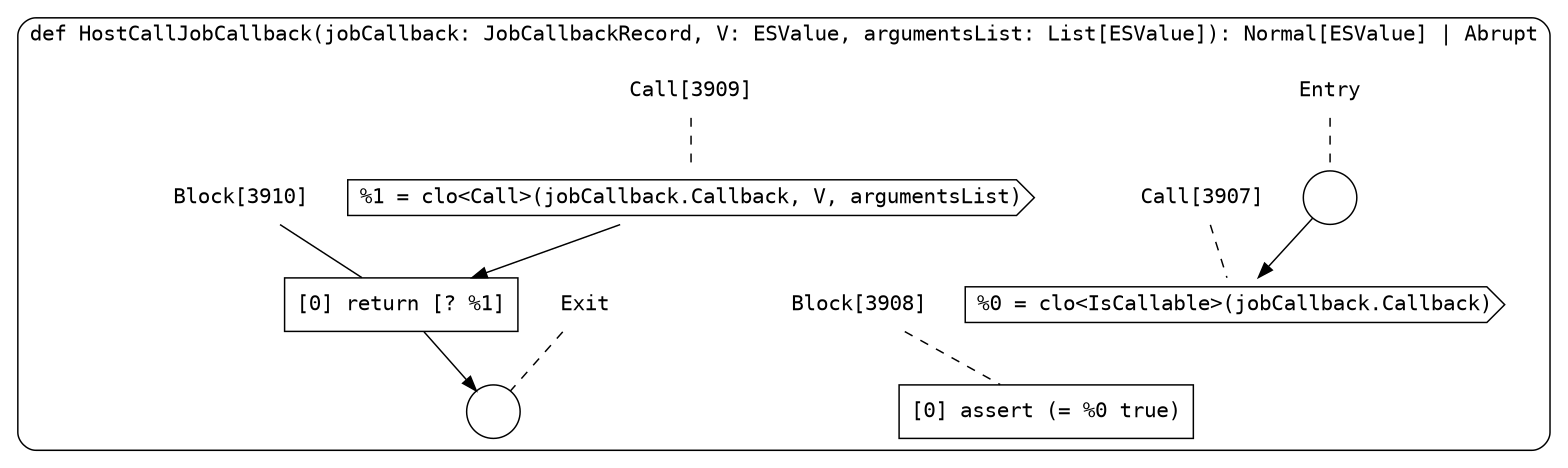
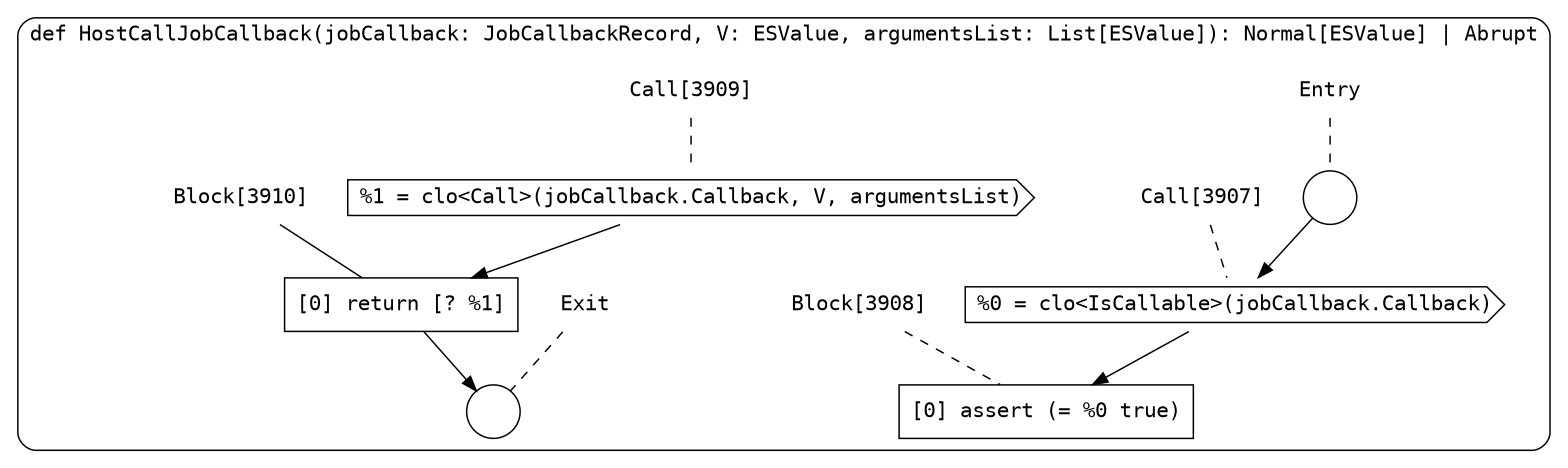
edge "%0 = clo<IsCallable>(jobCallback.Callback)" -> "[0] assert (= %0 true)": added
